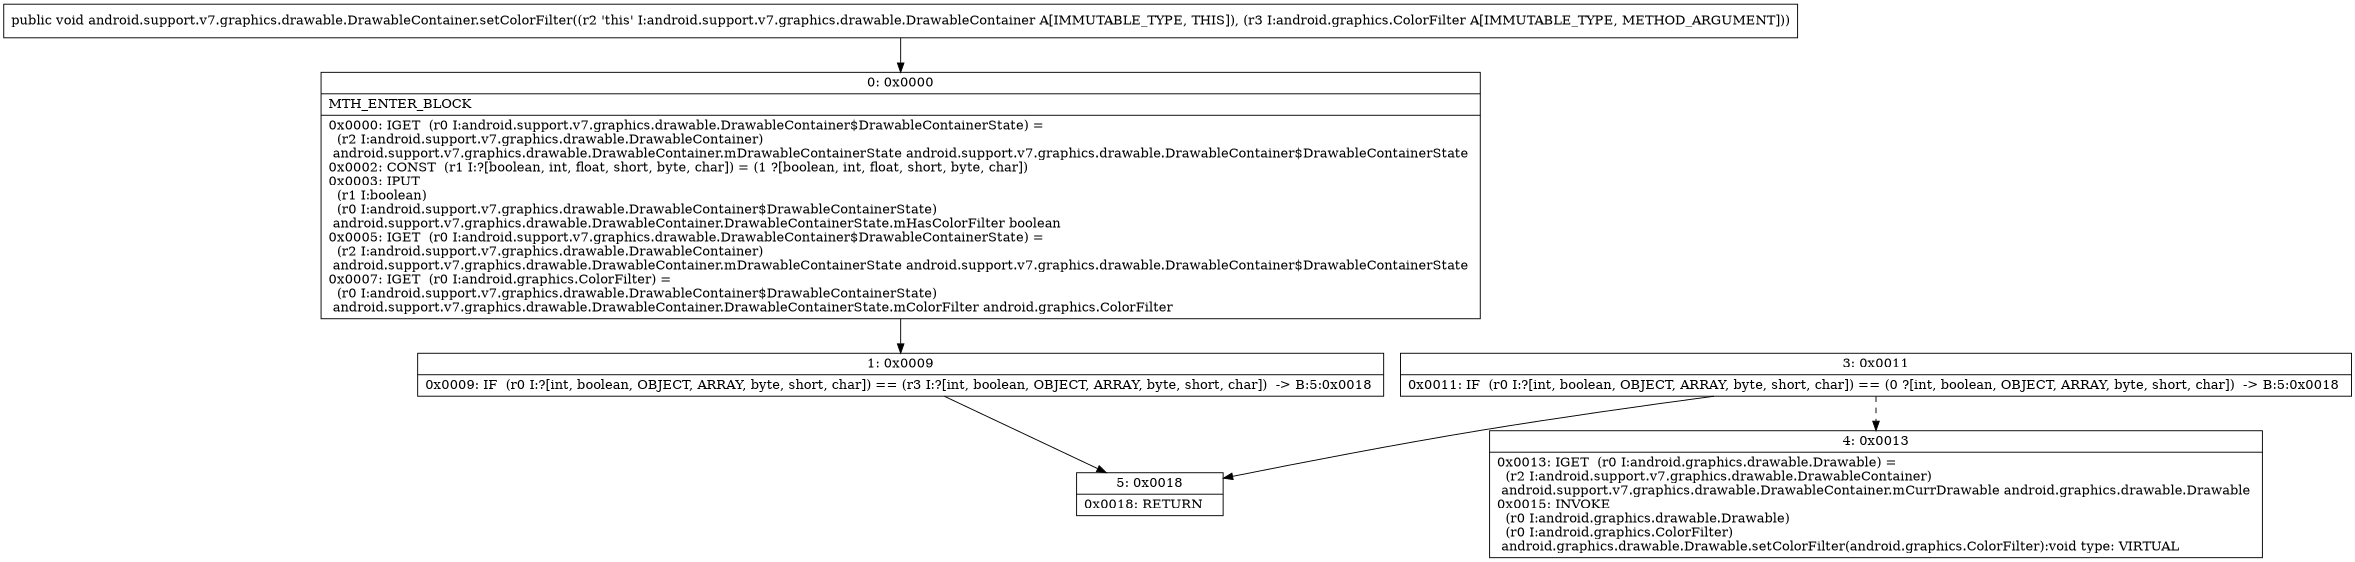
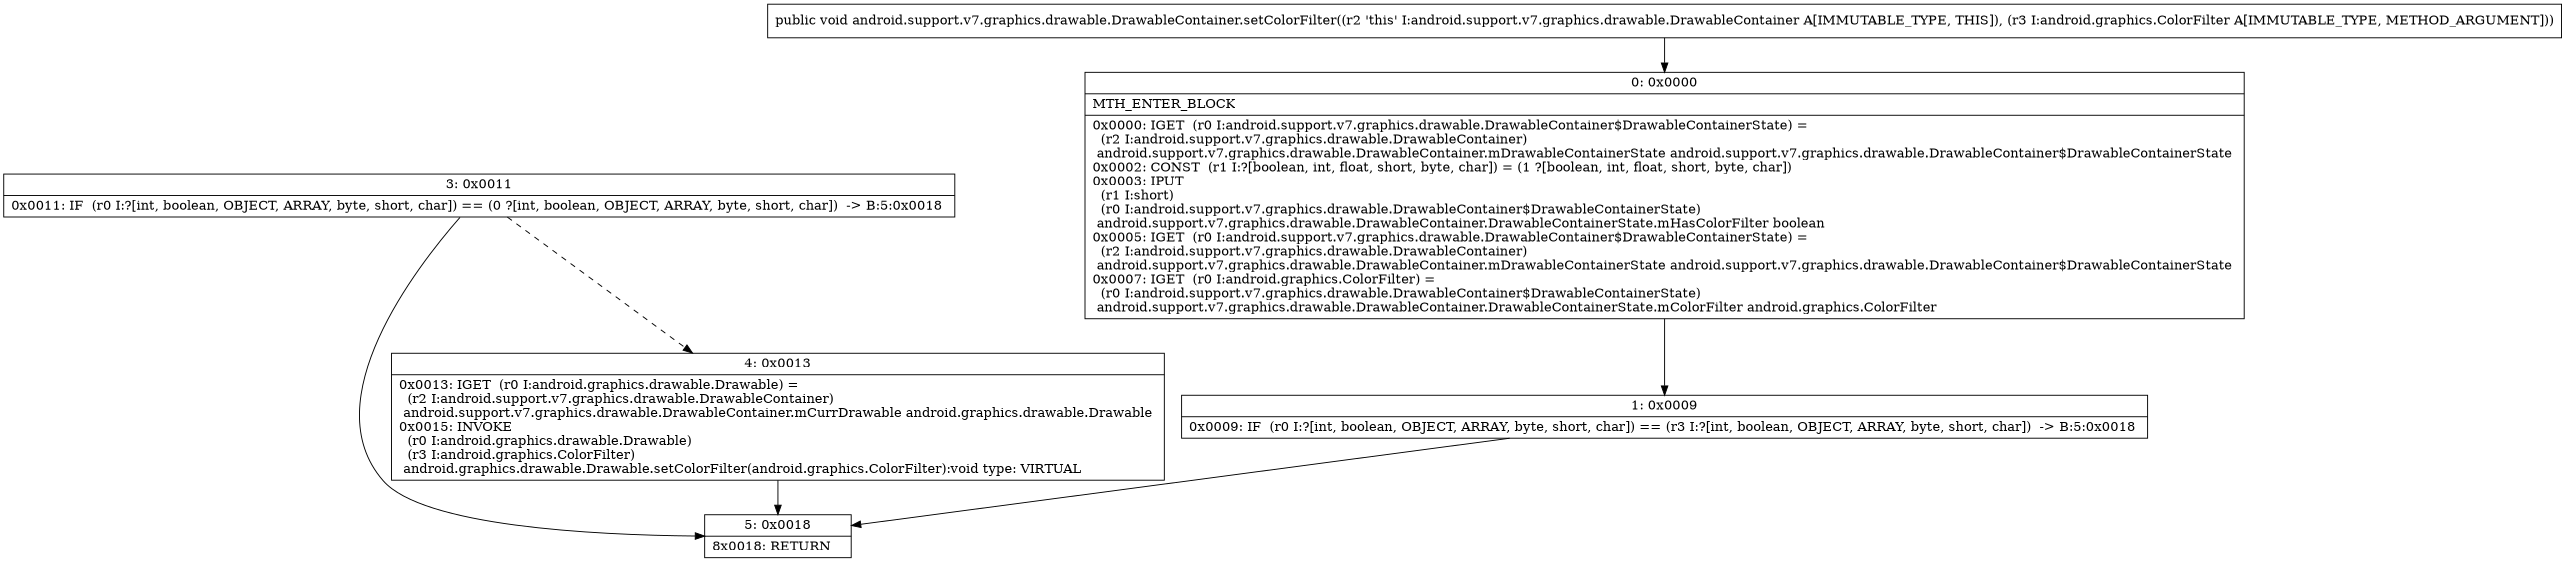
node "0: 0x0000": text "(r1 I:boolean)" -> "(r1 I:short)"
edge "4: 0x0013" -> "5: 0x0018": added
node "5: 0x0018": text "0x0018: RETURN" -> "8x0018: RETURN"
node "4: 0x0013": text "(r0 I:android.graphics.ColorFilter)" -> "(r3 I:android.graphics.ColorFilter)"
